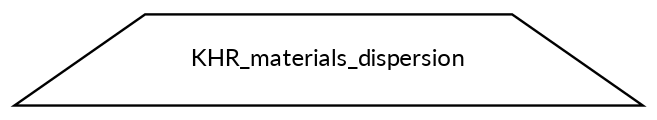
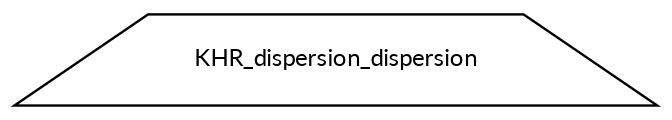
node "KHR_materials_dispersion": label "KHR_materials_dispersion" -> "KHR_dispersion_dispersion"
